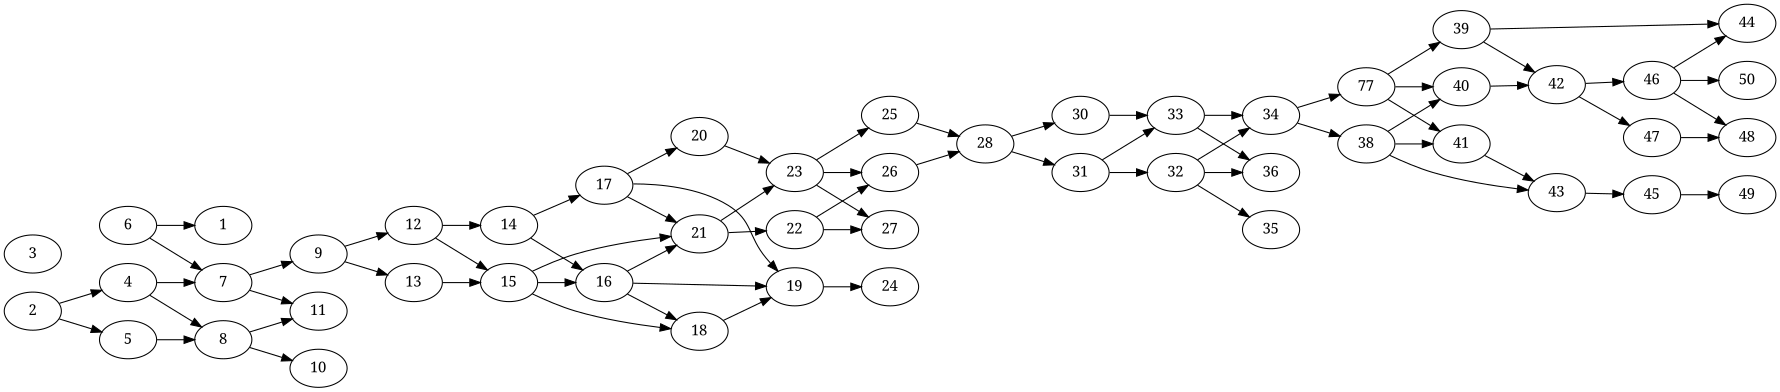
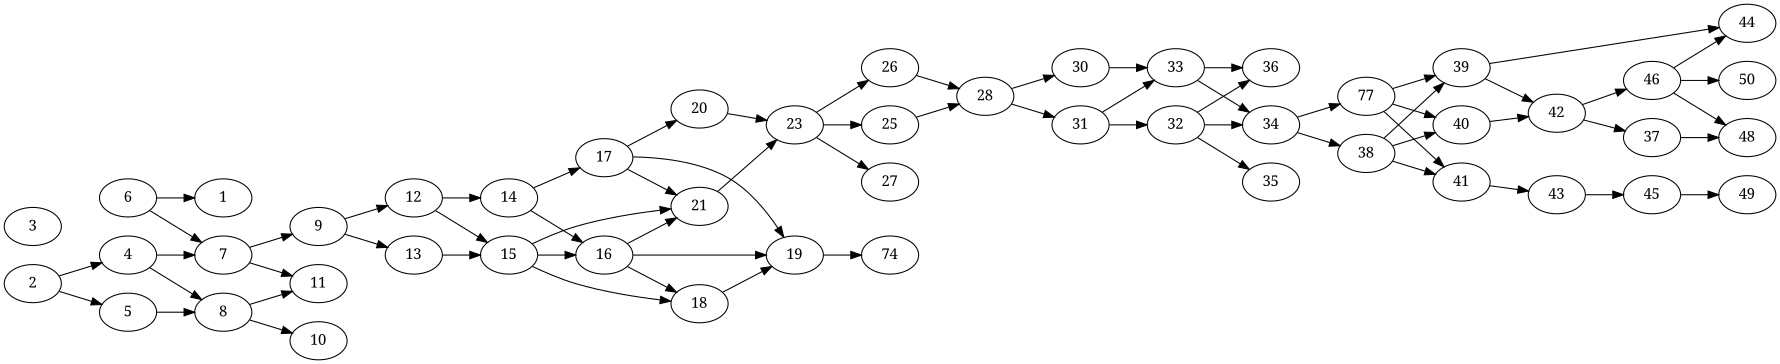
node "47": label "47" -> "37"
edge "38" -> "43": now "38" -> "39"
node "22": removed
node "24": label "24" -> "74"
